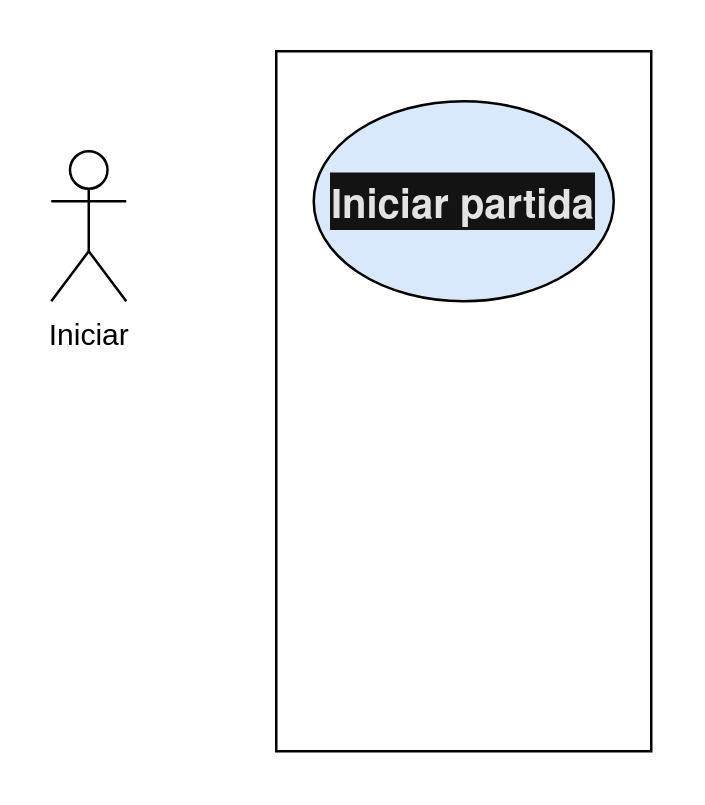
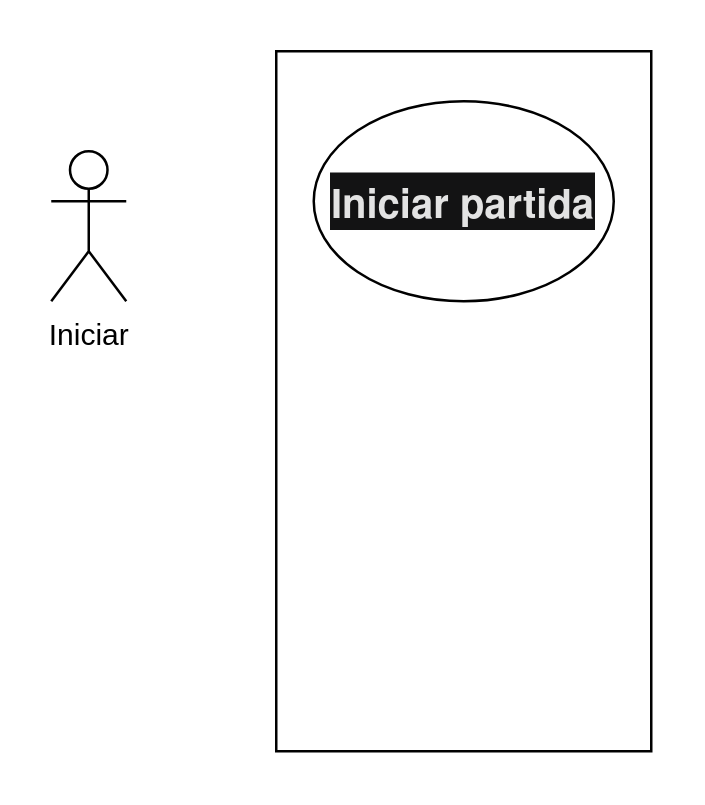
node "Iniciar partida": fillcolor #dae8fc -> #ffffff
